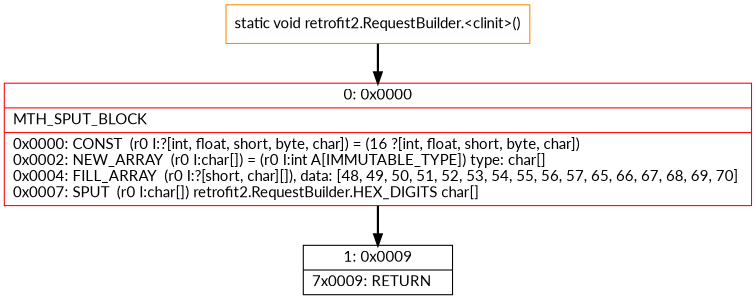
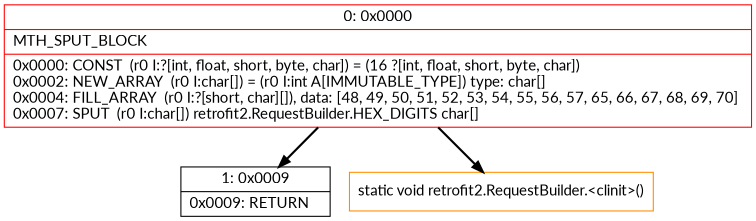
edge "static void retrofit2.RequestBuilder.<clinit>()" -> "0: 0x0000": reversed
node "1: 0x0009": text "7x0009: RETURN" -> "0x0009: RETURN"
